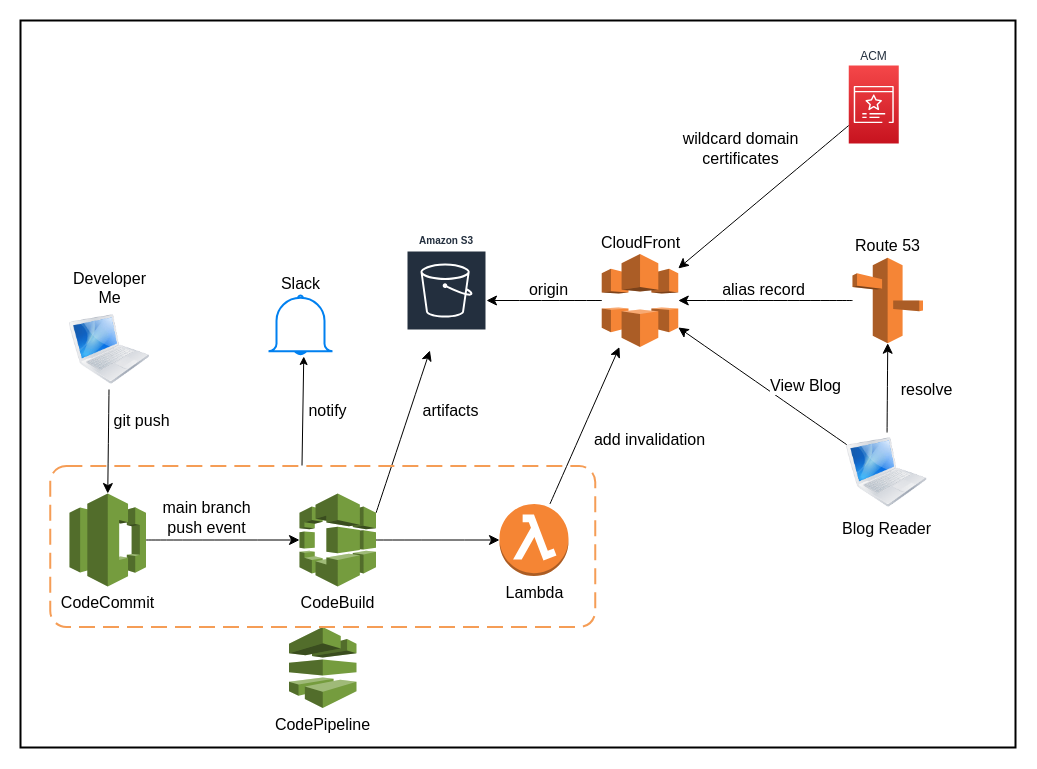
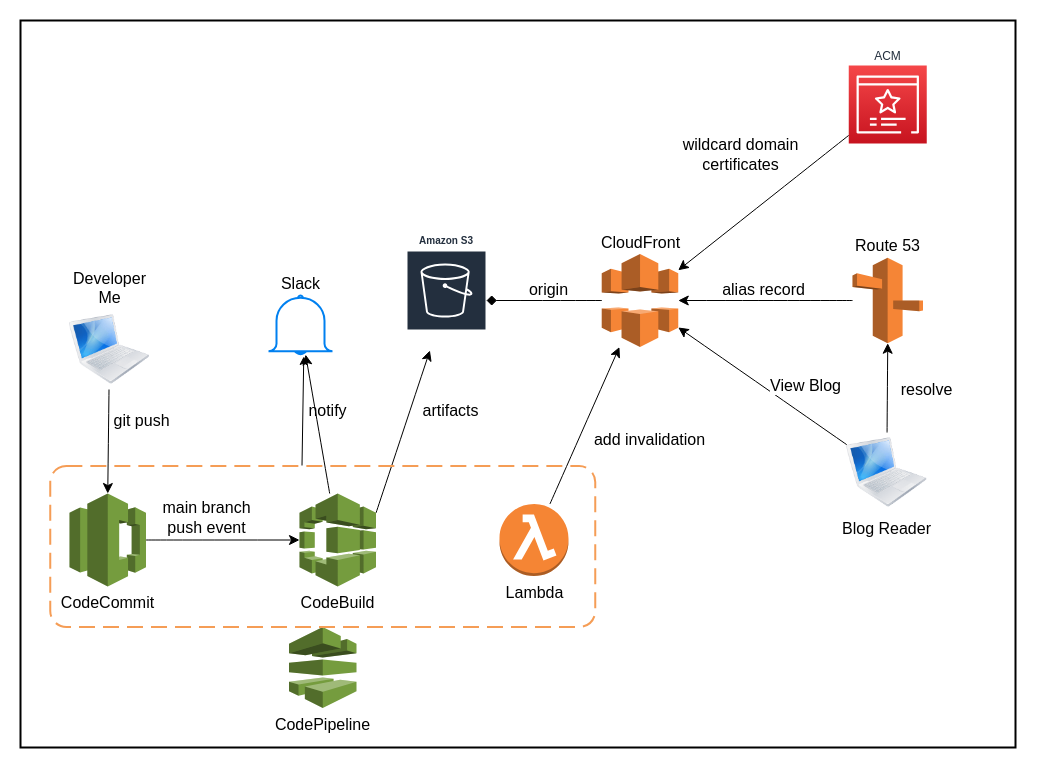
node "ACM": size 50x78 -> 78x78
edge "CloudFront" -> "Amazon S3": arrowhead classic -> diamond
edge "CodeBuild" -> "Lambda": now "CodeBuild" -> "Slack"
